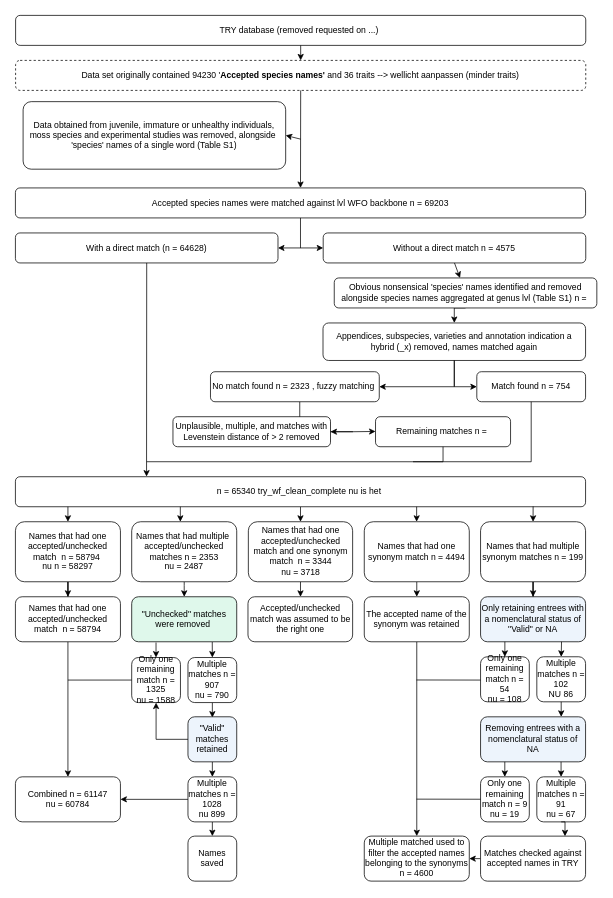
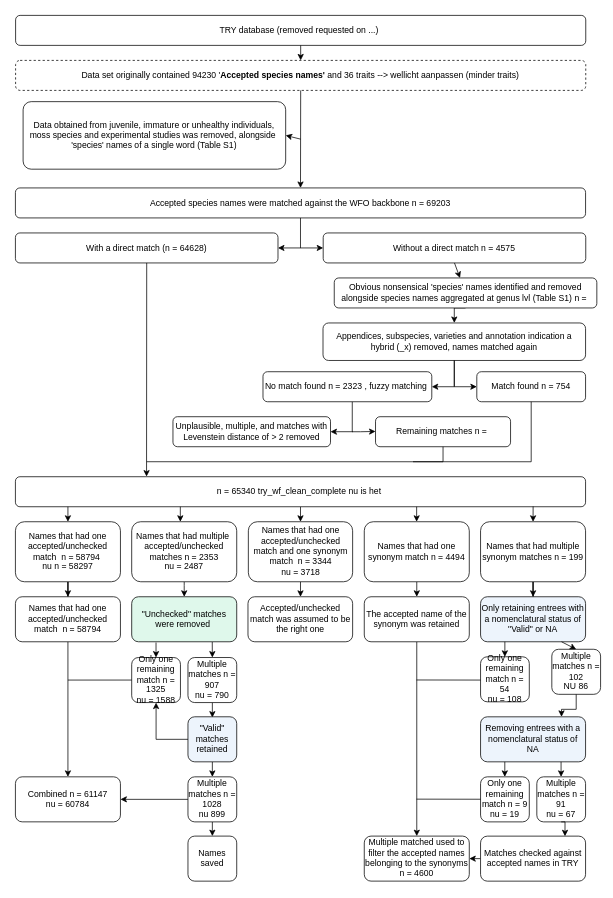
node "Accepted species names were matched against lvl WFO backbone n = 69203": label "Accepted species names were matched against lvl WFO backbone n = 69203" -> "Accepted species names were matched against the WFO backbone n = 69203"
node "No match found n = 2323 , fuzzy matching": moved (295, 387) -> (347, 387)
node "Multiple matches n = 102 NU 86": moved (561, 679) -> (576, 672)
